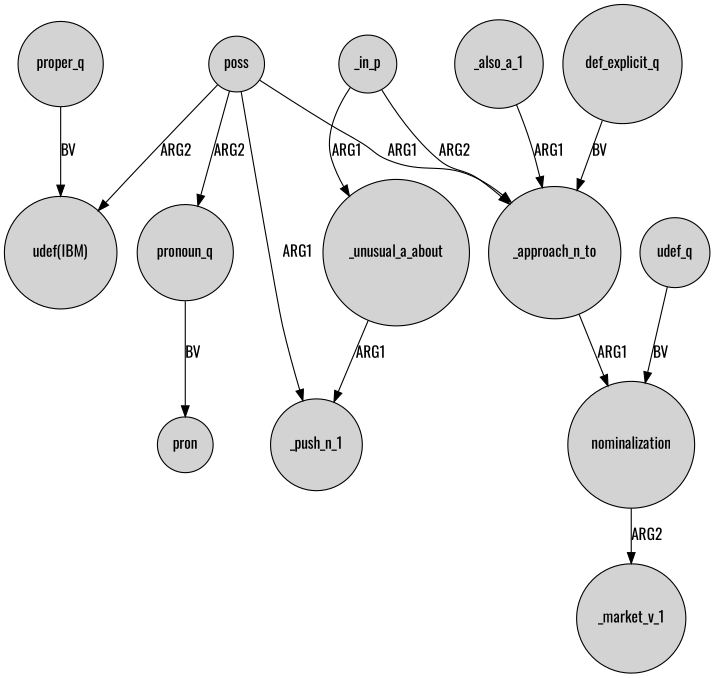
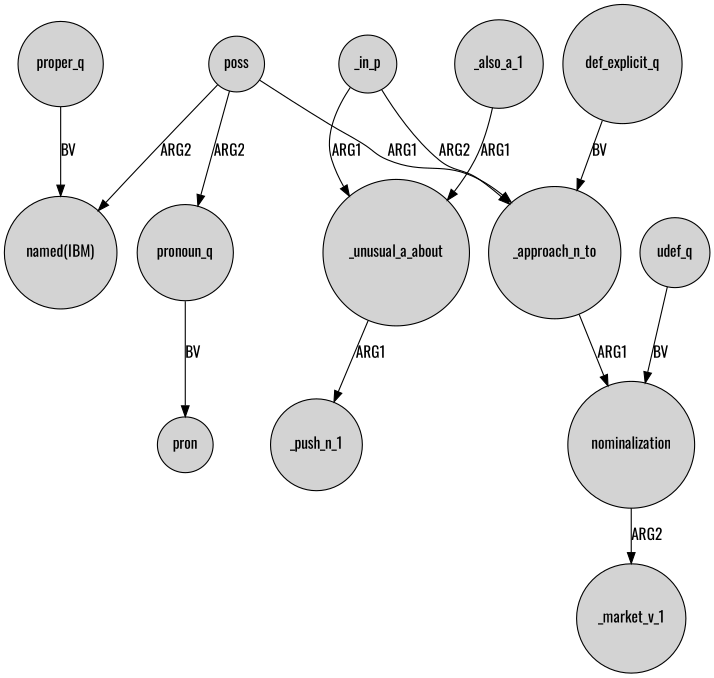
edge "_also_a_1" -> "_approach_n_to": now "_also_a_1" -> "_unusual_a_about"
edge "poss" -> "_push_n_1": removed, label "ARG1"
node "udef(IBM)": label "udef(IBM)" -> "named(IBM)"
